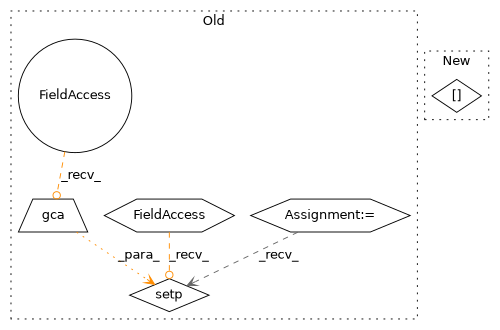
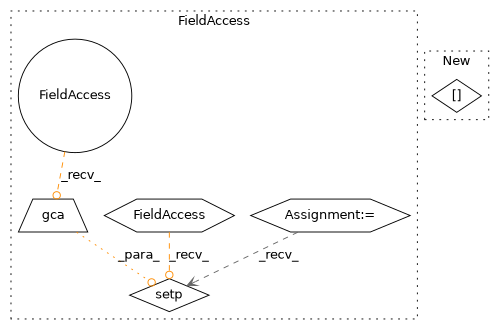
cluster "Old": label "Old" -> "FieldAccess"
edge "gca" -> "setp": arrowhead vee -> odot
